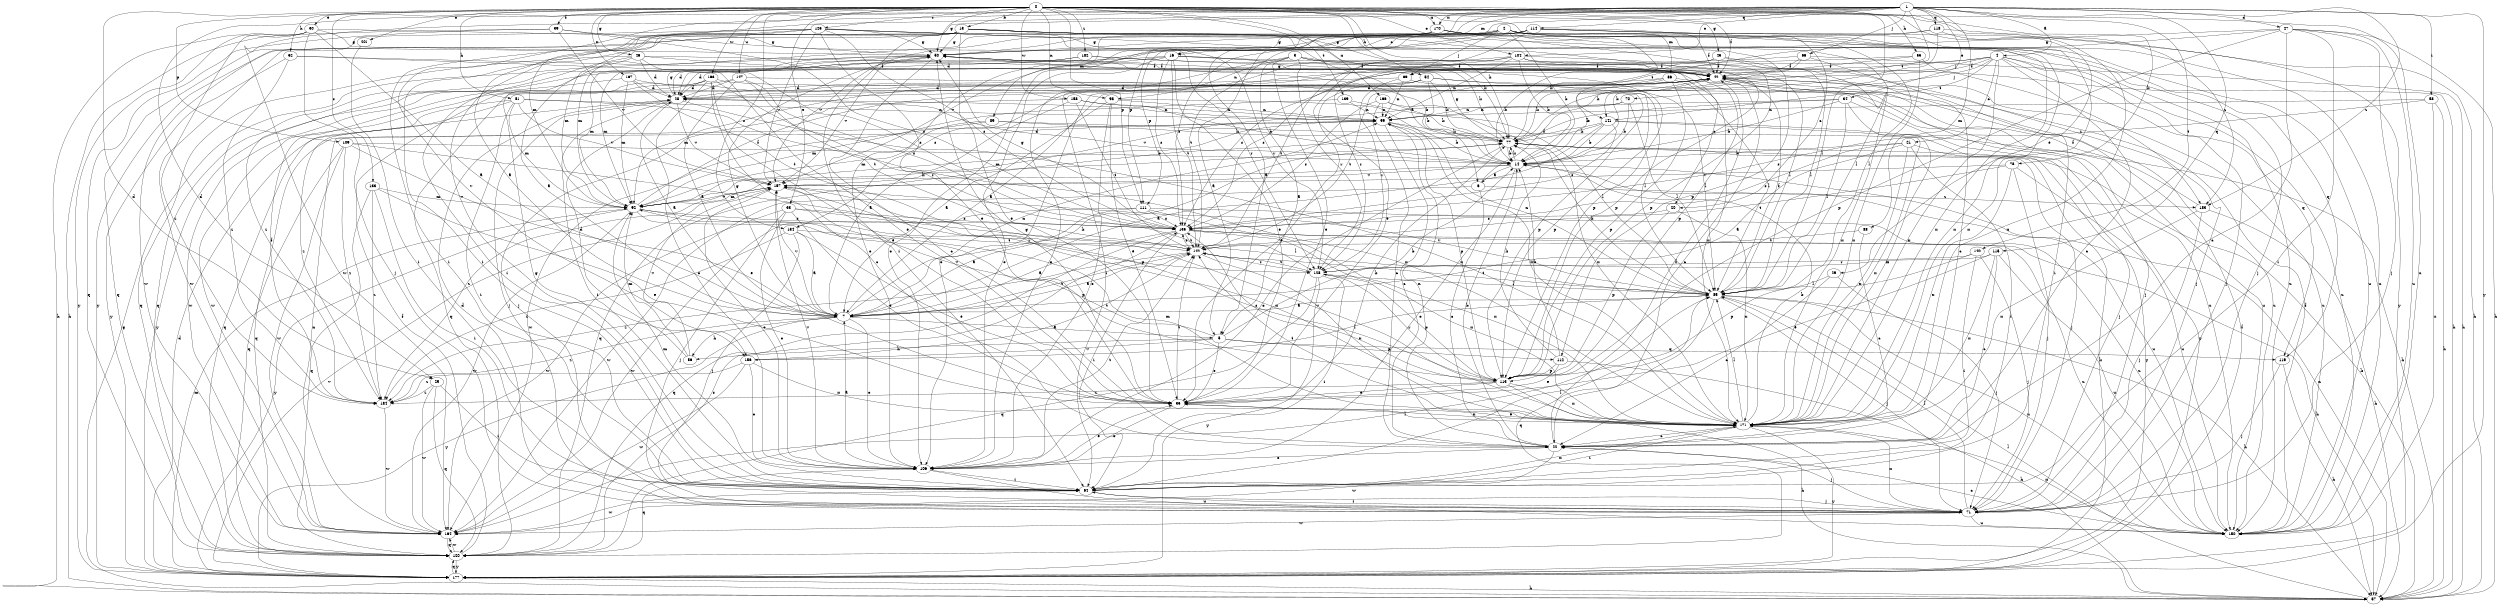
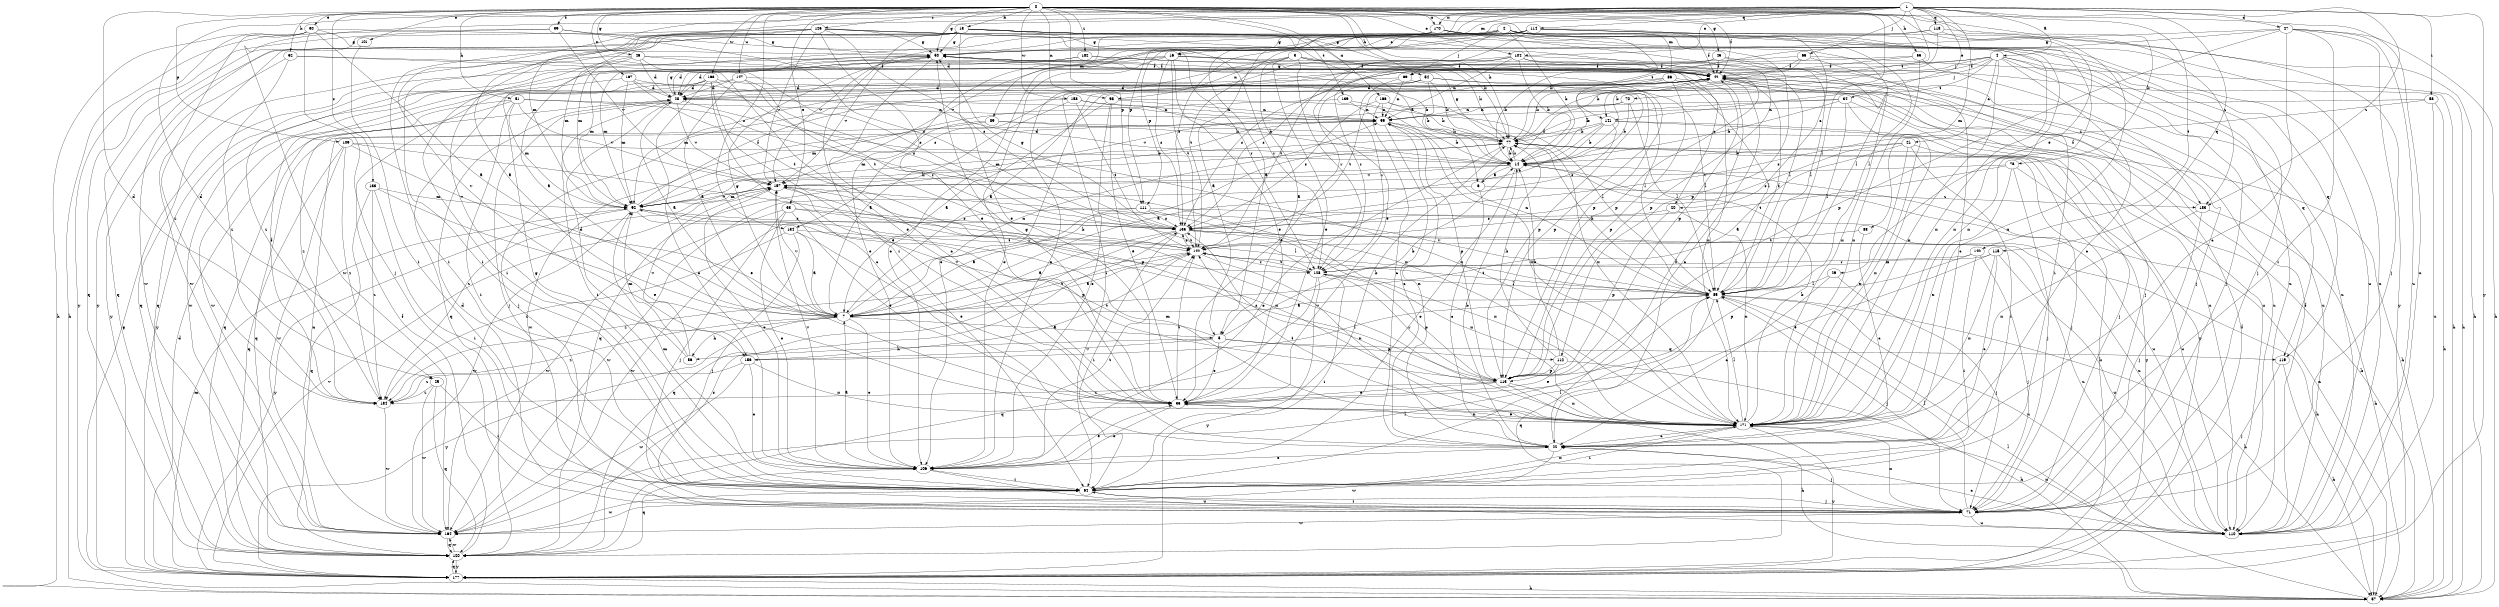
node "201": label "201" -> "101"
node "150": label "150" -> "110"
